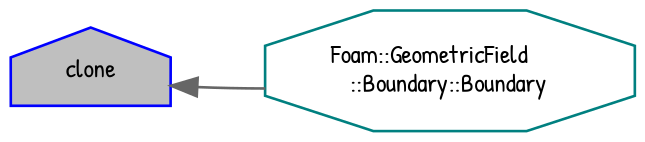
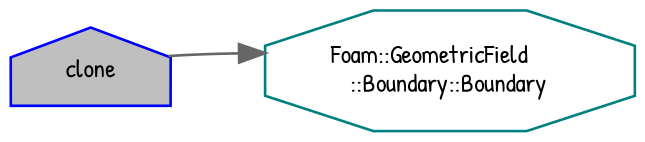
edge "Foam::GeometricField ::Boundary::Boundary" -> "clone": reversed
